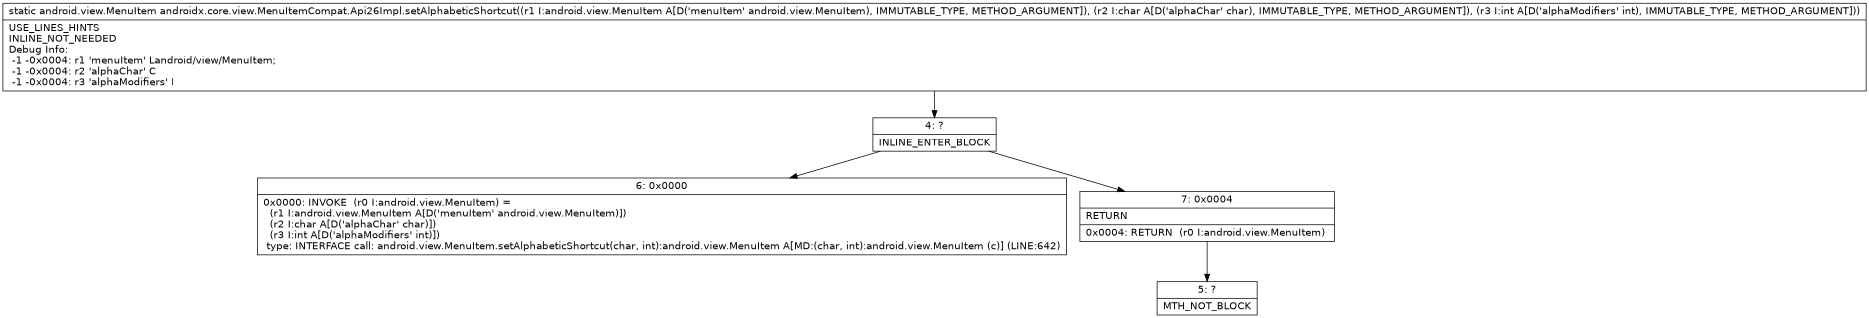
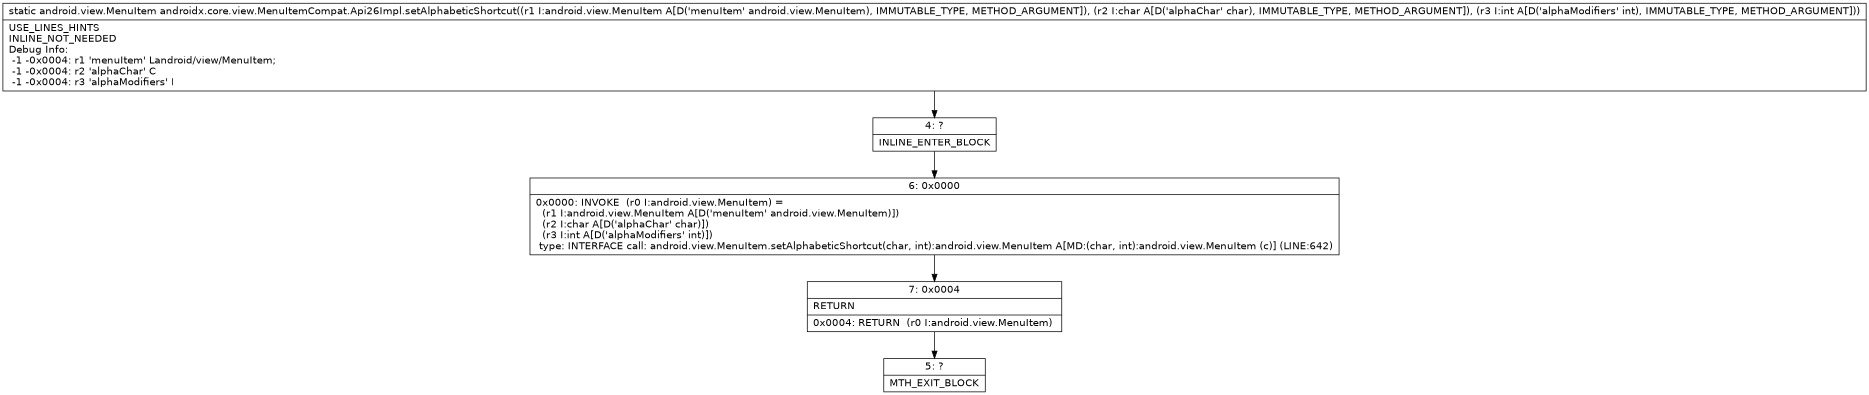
edge "4: ?" -> "7: 0x0004": now "6: 0x0000" -> "7: 0x0004"
node "5: ?": text "MTH_NOT_BLOCK" -> "MTH_EXIT_BLOCK"
